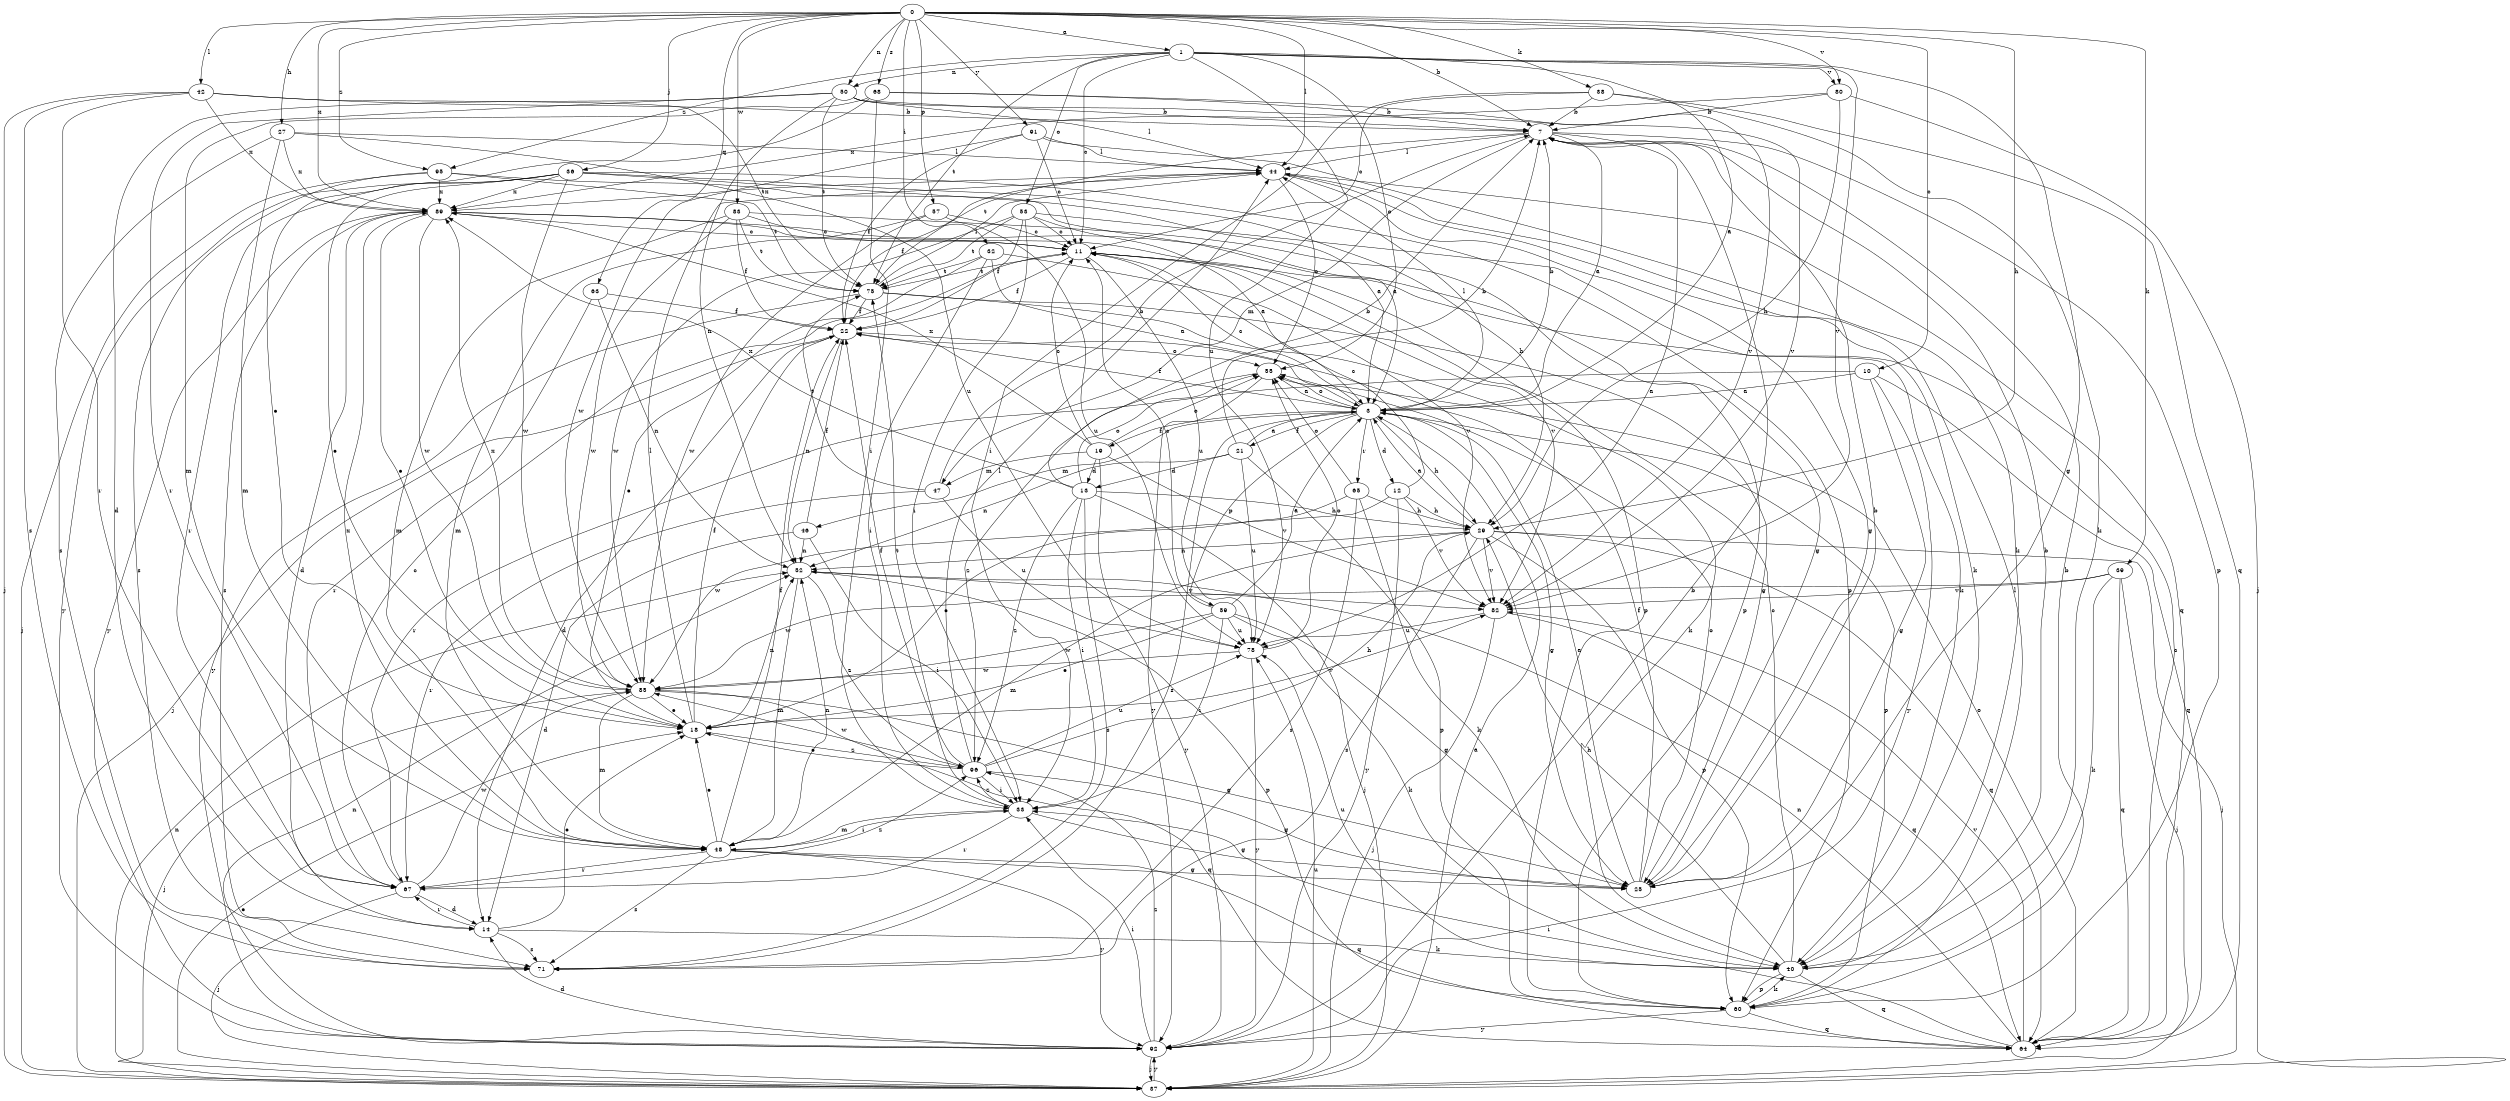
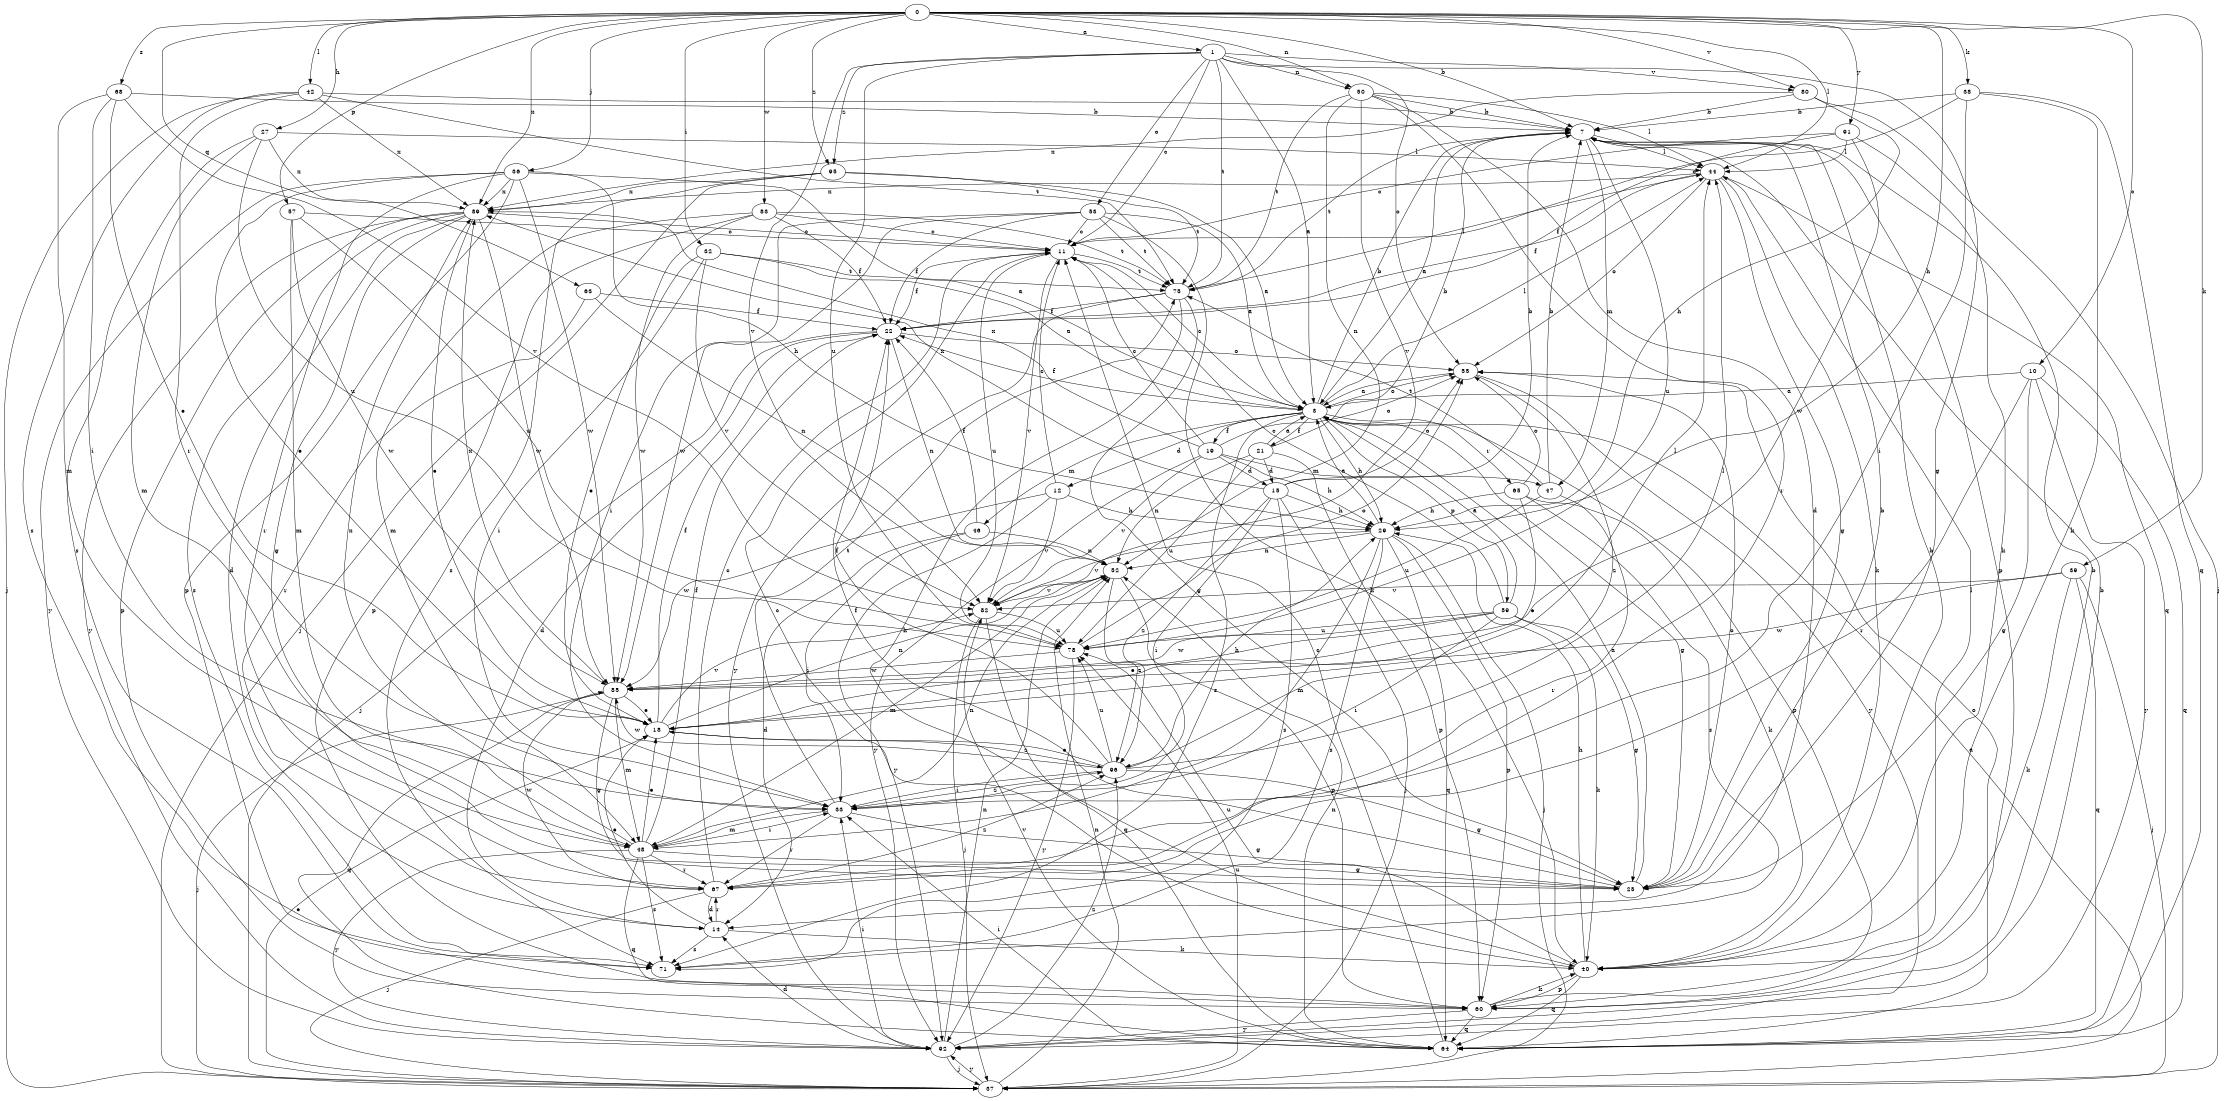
edge "7" -> "78": label "a" -> "u"
edge "19" -> "29": added, label "h"
node "13": label "13" -> "15"
edge "42" -> "67": now "42" -> "33"
